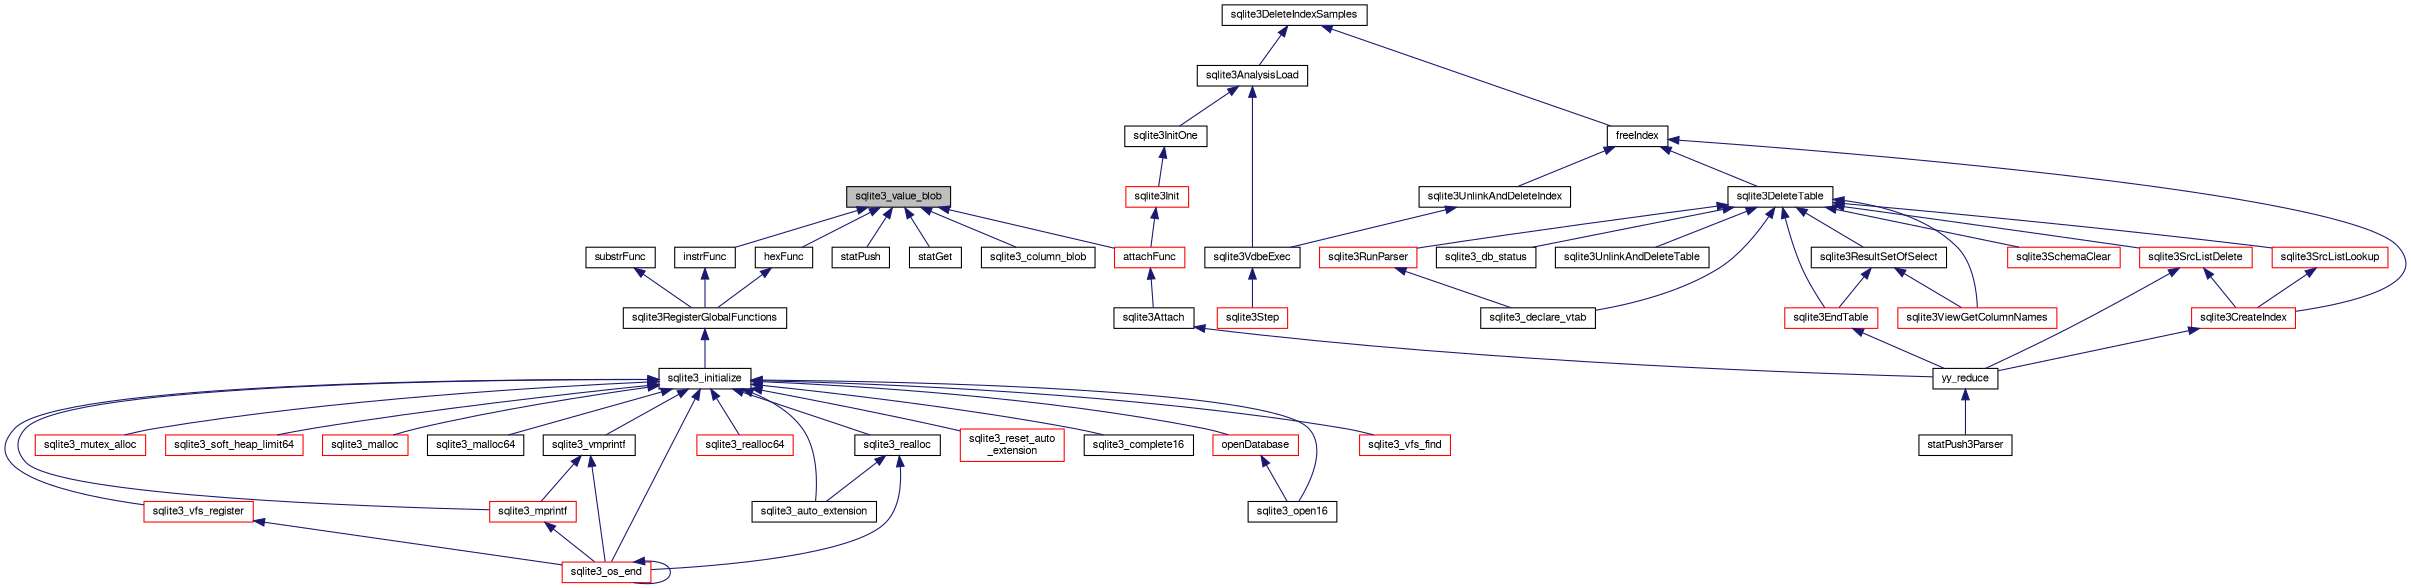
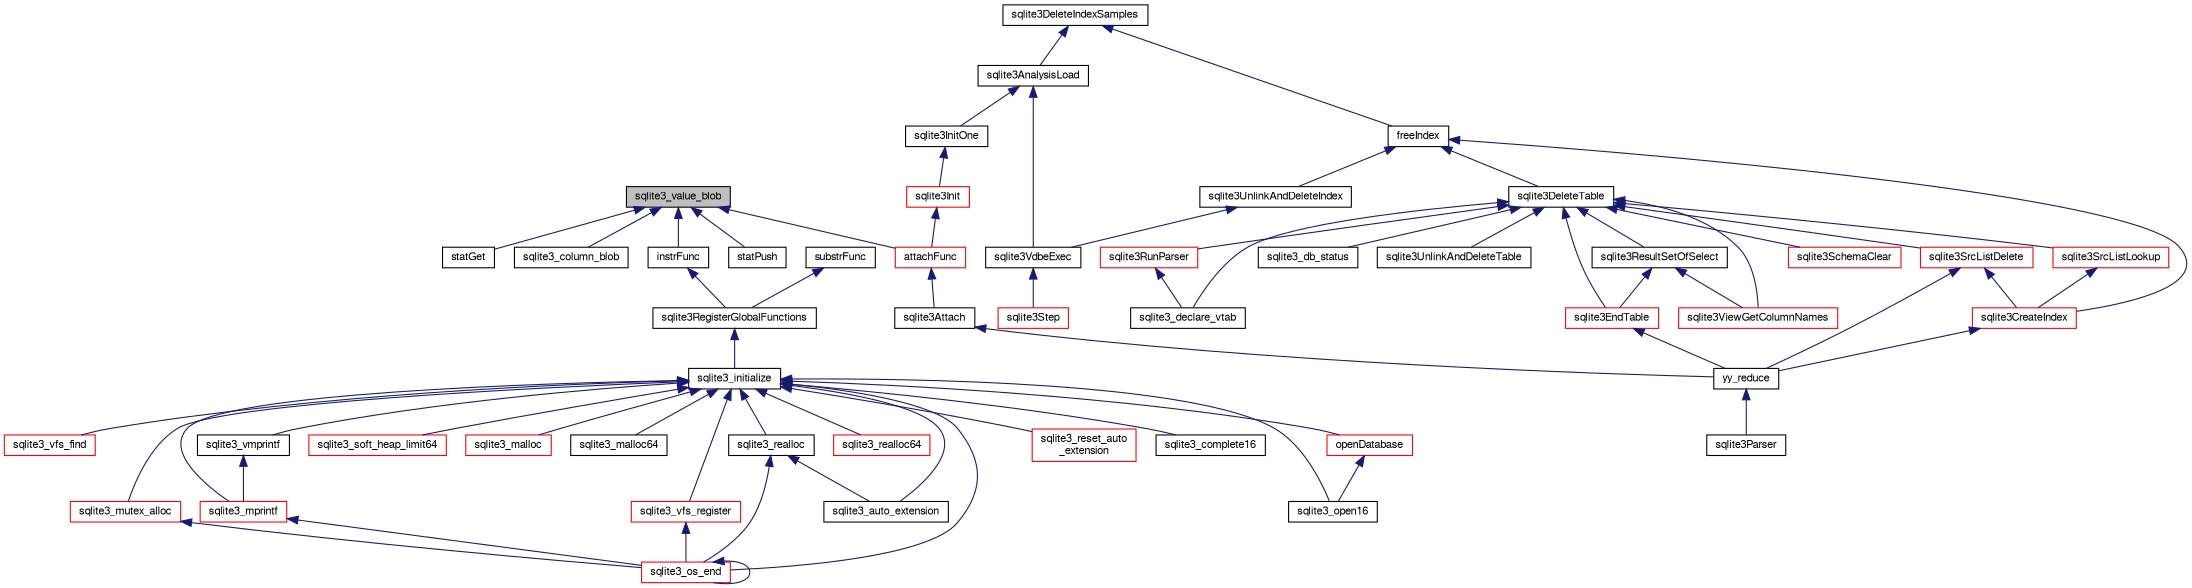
node "hexFunc": removed
node "statPush3Parser": label "statPush3Parser" -> "sqlite3Parser"
edge "sqlite3_os_end" -> "sqlite3_vmprintf": now "sqlite3_os_end" -> "sqlite3_mutex_alloc"
